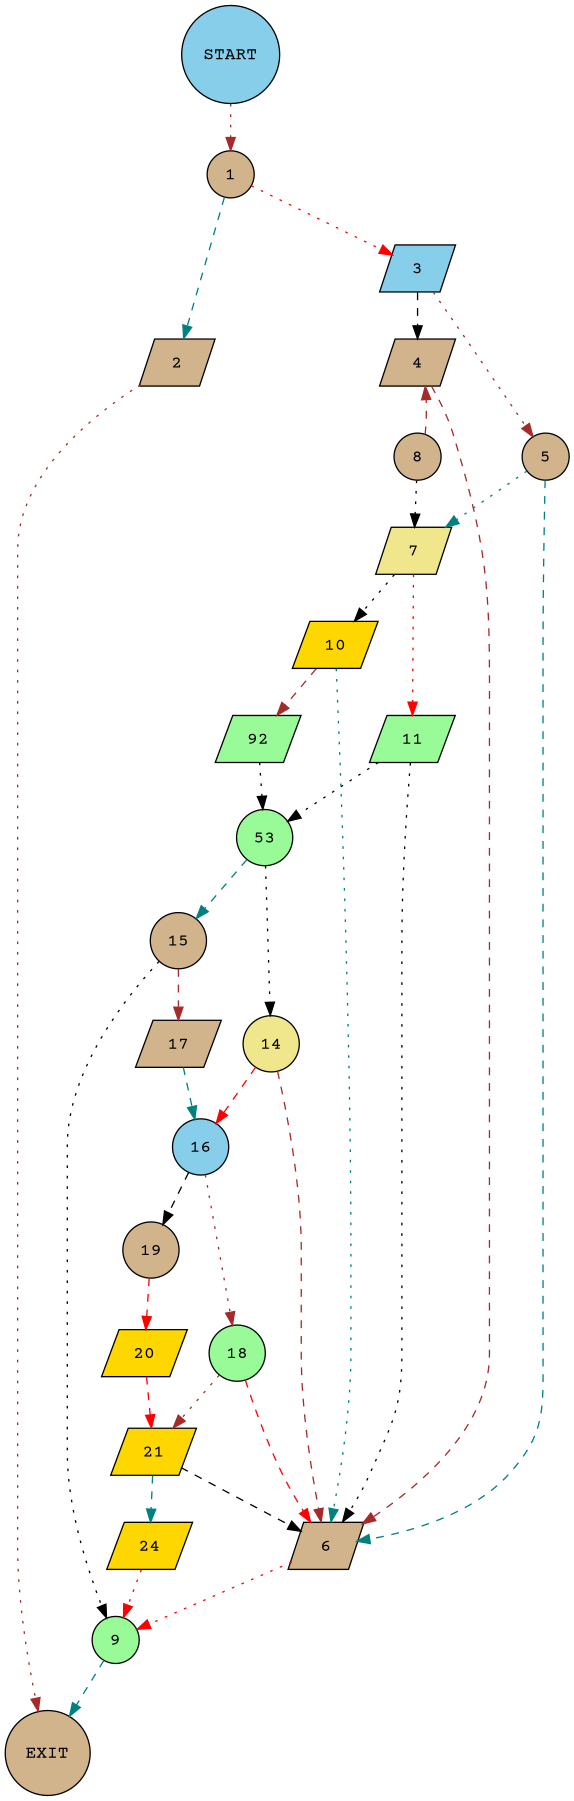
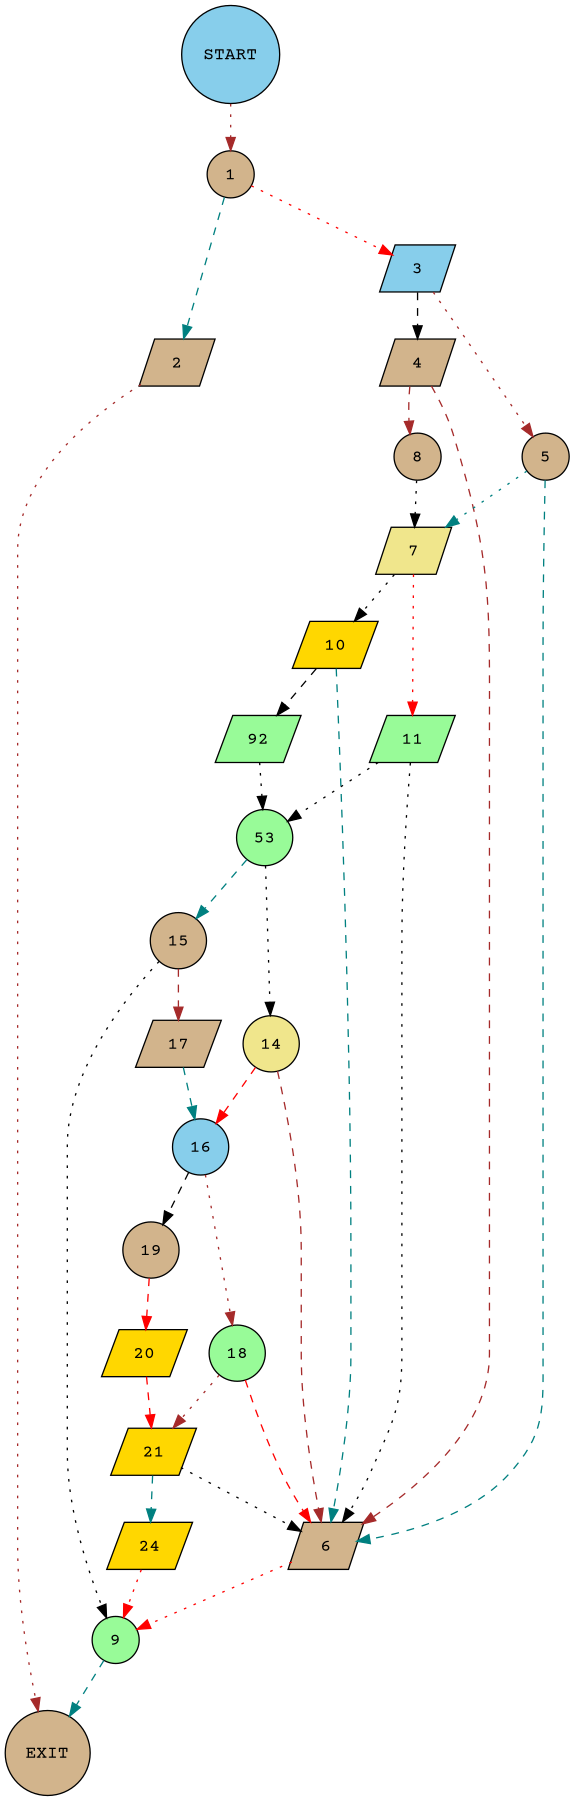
edge "8" -> "4": reversed
edge "10" -> "92": color brown -> black
edge "10" -> "6": style dotted -> dashed
edge "21" -> "6": style dashed -> dotted
